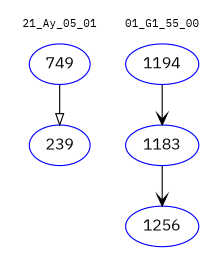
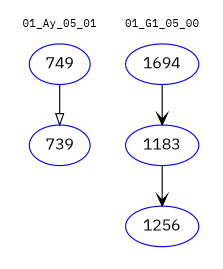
cluster "21_Ay_05_01": label "21_Ay_05_01" -> "01_Ay_05_01"
cluster "01_G1_55_00": label "01_G1_55_00" -> "01_G1_05_00"
node "1194": label "1194" -> "1694"
node "239": label "239" -> "739"
